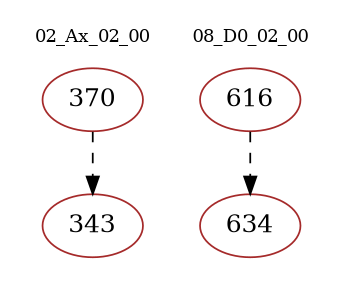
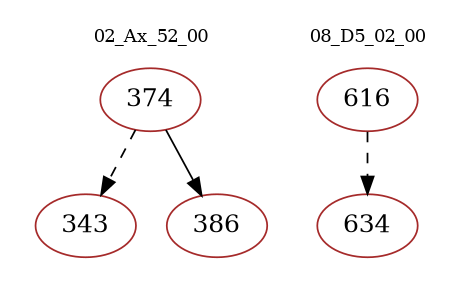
cluster "02_Ax_02_00": label "02_Ax_02_00" -> "02_Ax_52_00"
cluster "08_D0_02_00": label "08_D0_02_00" -> "08_D5_02_00"
node "370": label "370" -> "374"
node "386": added
